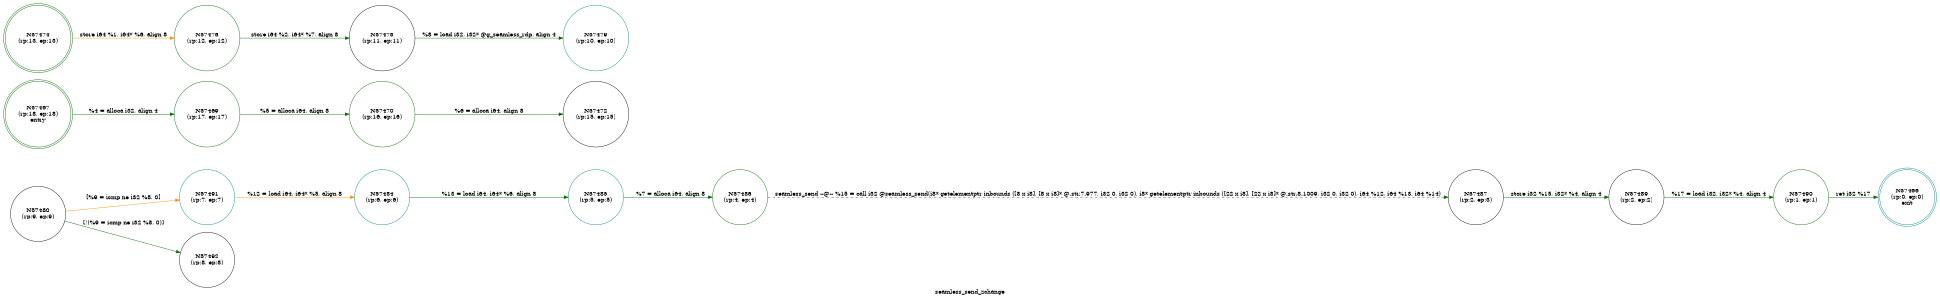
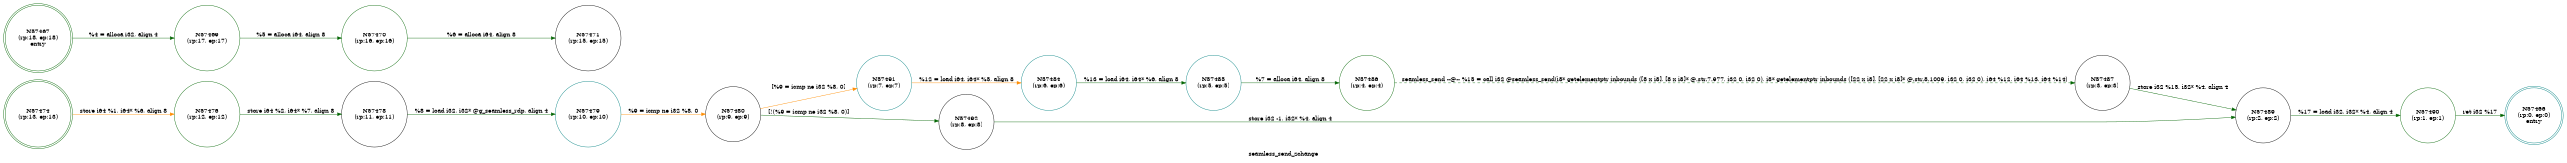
node "N57472 (rp:15, ep:15)": label "N57472 (rp:15, ep:15)" -> "N57471 (rp:15, ep:15)"
edge "N57479 (rp:10, ep:10)" -> "N57480 (rp:9, ep:9)": added, label "%9 = icmp ne i32 %8, 0"
edge "N57492 (rp:8, ep:8)" -> "N57489 (rp:2, ep:2)": added, label "store i32 -1, i32* %4, align 4"
node "N57487 (rp:2, ep:3)": label "N57487 (rp:2, ep:3)" -> "N57487 (rp:3, ep:3)"
node "N57466 (rp:0, ep:0) exit": label "N57466 (rp:0, ep:0) exit" -> "N57466 (rp:0, ep:0) entry"
